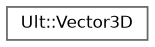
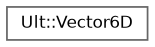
node "Ult::Vector3D": label "Ult::Vector3D" -> "Ult::Vector6D"
